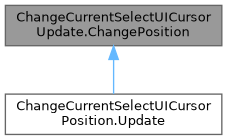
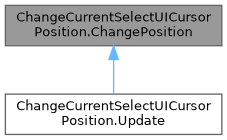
node "ChangeCurrentSelectUICursor Update.ChangePosition": label "ChangeCurrentSelectUICursor Update.ChangePosition" -> "ChangeCurrentSelectUICursor Position.ChangePosition"
